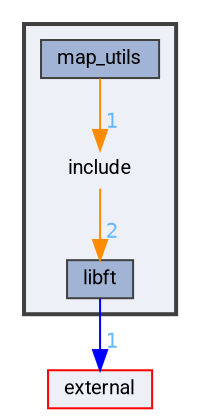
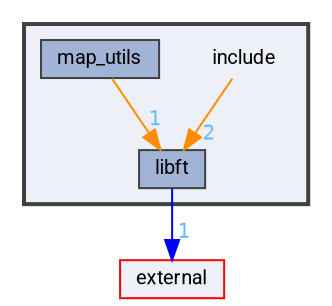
edge "map_utils" -> "include": now "map_utils" -> "libft"
